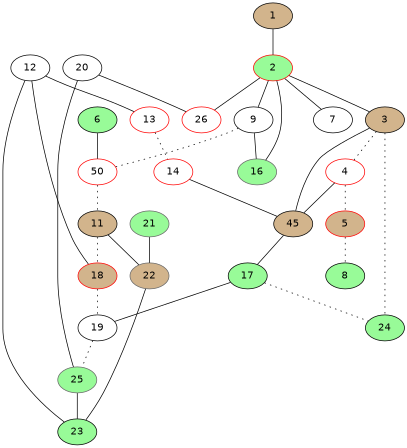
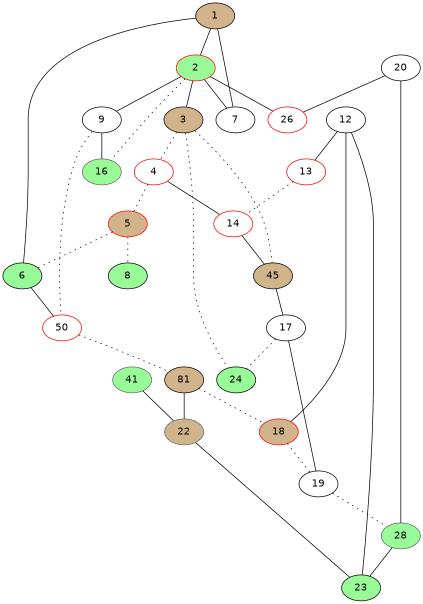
edge "1" -- "7": added
edge "1" -- "6": added
edge "2" -- "16": style solid -> dotted
edge "3" -- "45": style solid -> dotted
edge "4" -- "45": now "4" -- "14"
node "11": label "11" -> "81"
node "21": label "21" -> "41"
edge "5" -- "6": added
node "17": fillcolor palegreen -> white
node "25": label "25" -> "28"
